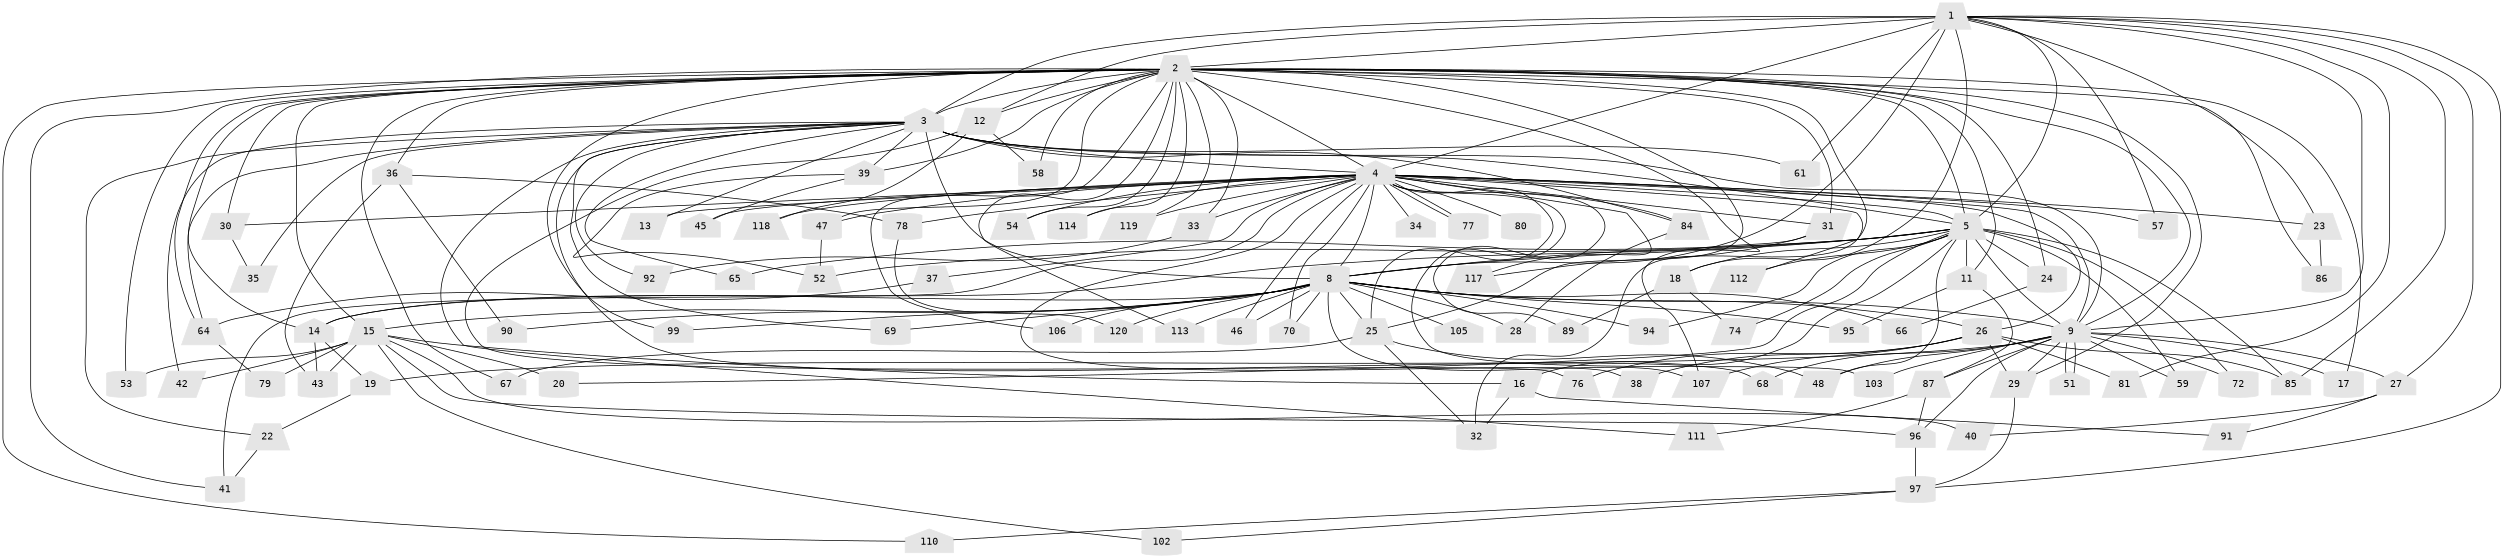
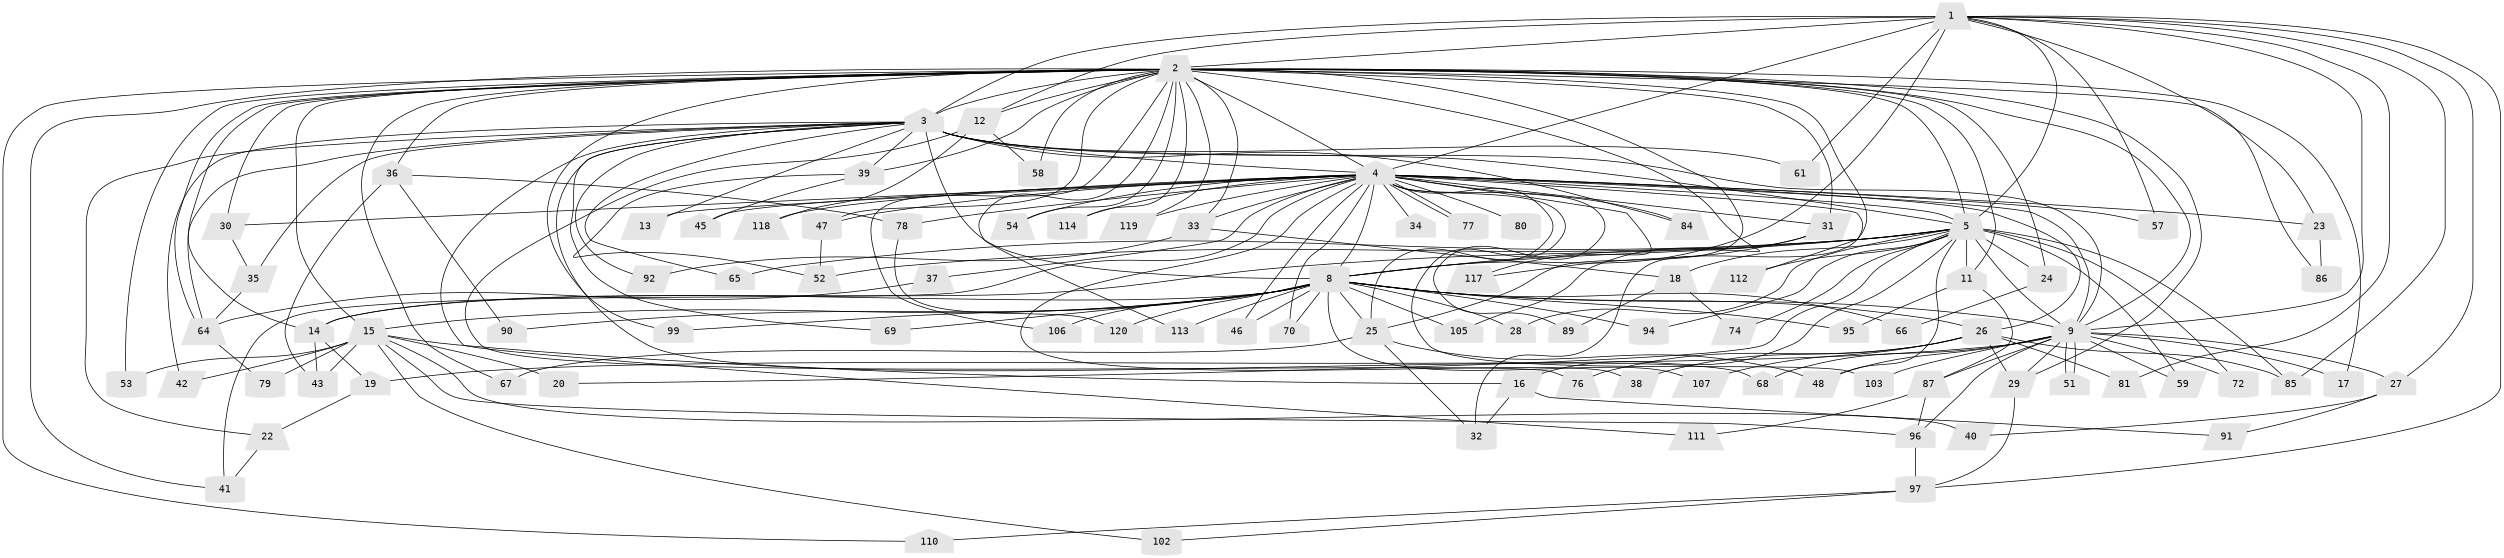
edge "1" -- "18": now "33" -- "18"
edge "84" -- "28": now "5" -- "28"
edge "31" -- "107": now "31" -- "105"
edge "35" -- "64": added
